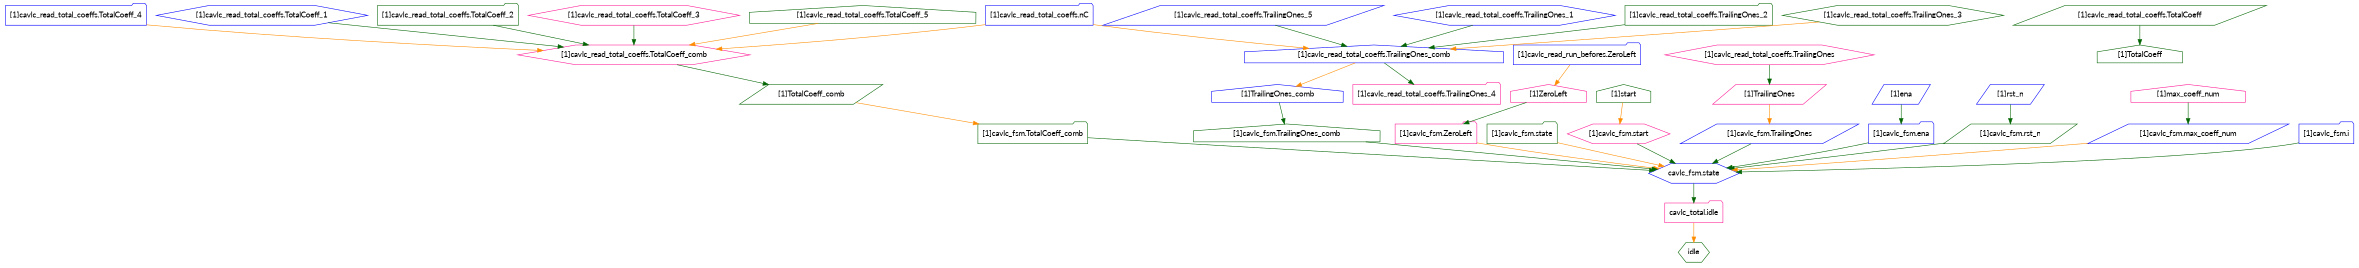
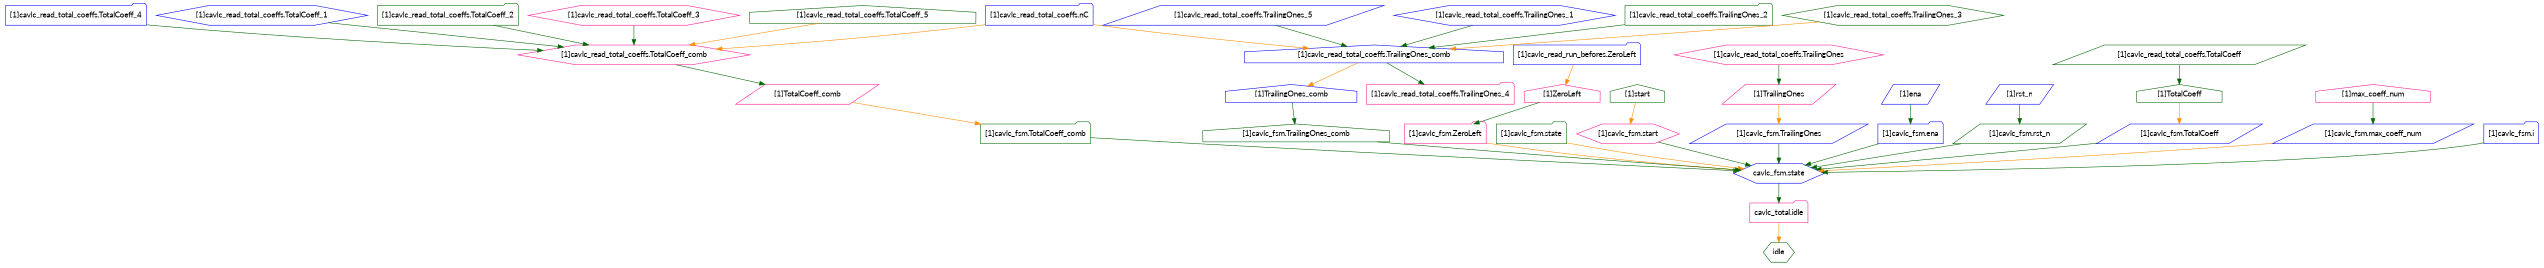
edge "[1]cavlc_read_total_coeffs.TotalCoeff_4" -> "[1]cavlc_read_total_coeffs.TotalCoeff_comb": color darkorange -> darkgreen
node "[1]TotalCoeff_comb": color darkgreen -> deeppink
node "[1]cavlc_fsm.TotalCoeff": added
